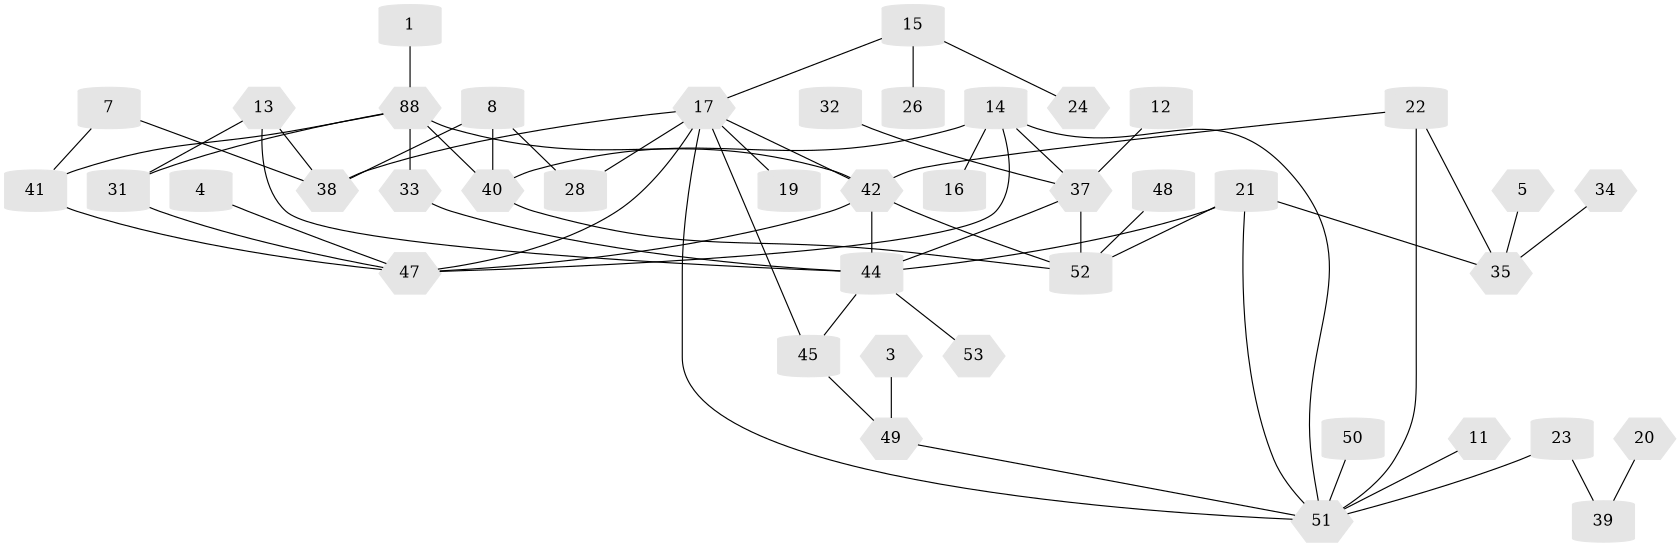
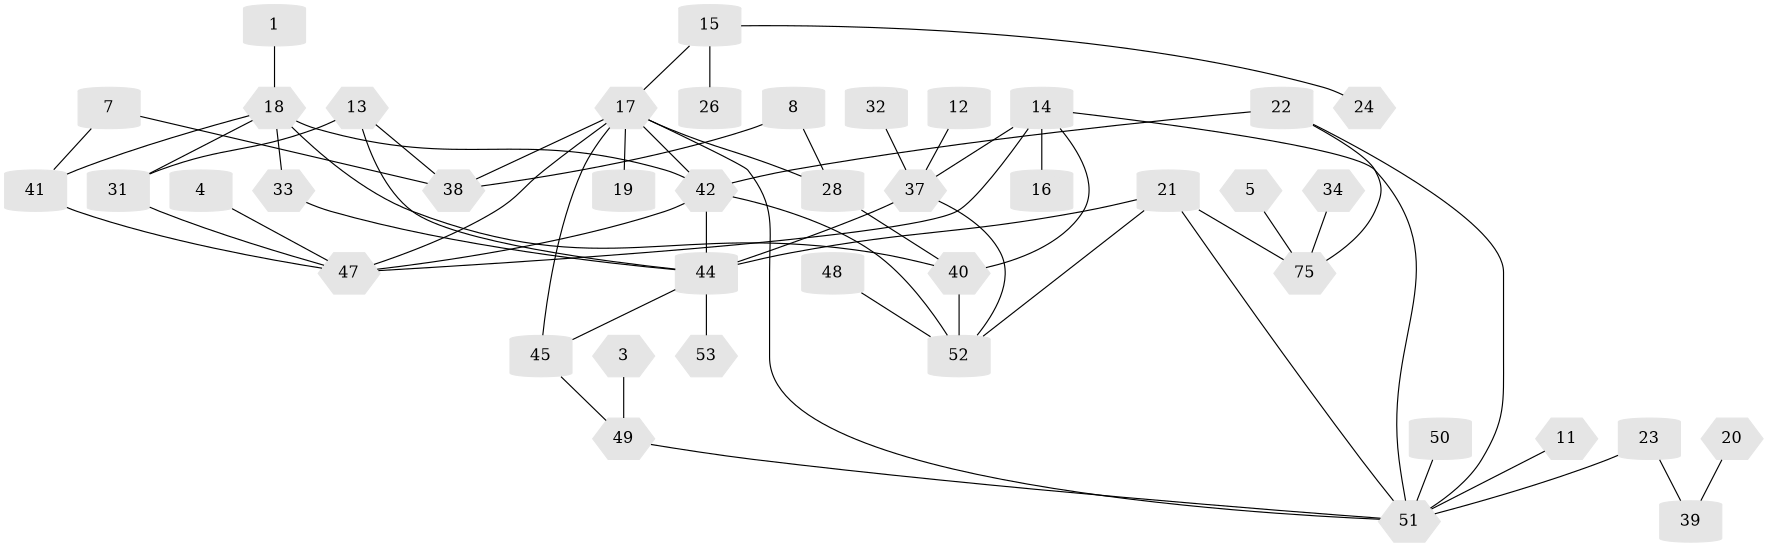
node "88": label "88" -> "18"
edge "8" -- "40": now "28" -- "40"
node "35": label "35" -> "75"
